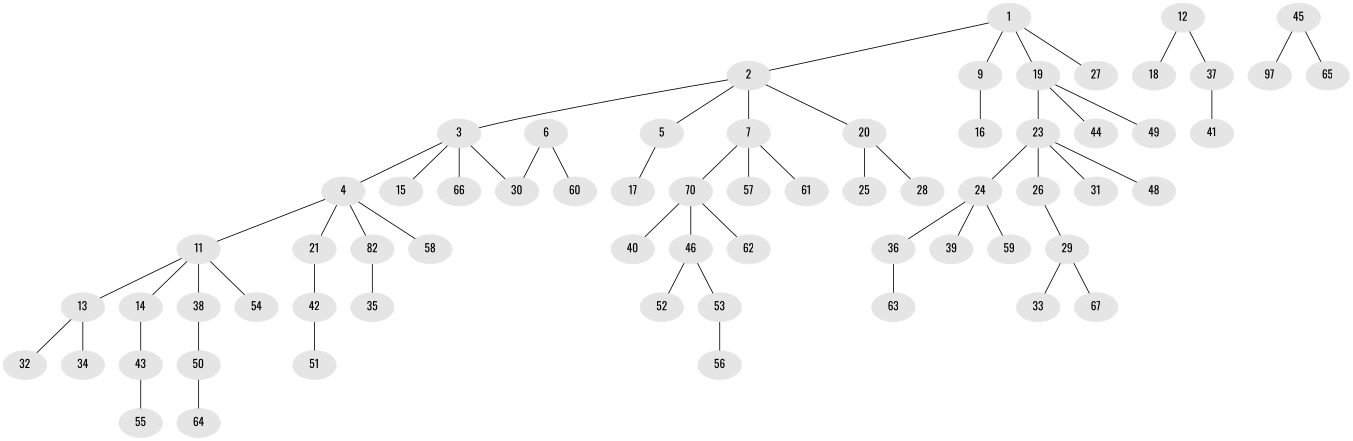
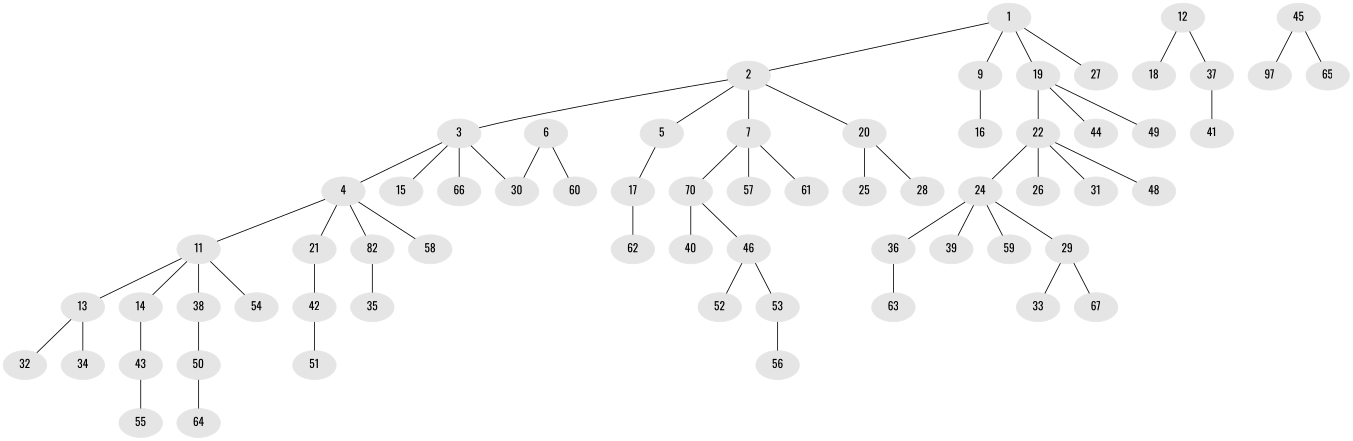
node "23": label "23" -> "22"
edge "70" -- "62": now "17" -- "62"
edge "26" -- "29": now "24" -- "29"
